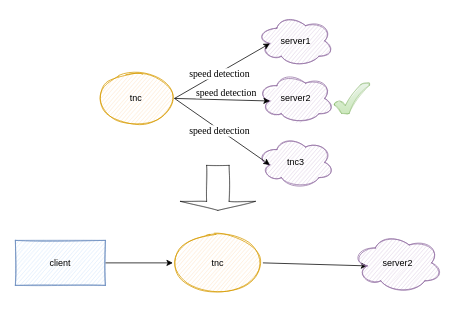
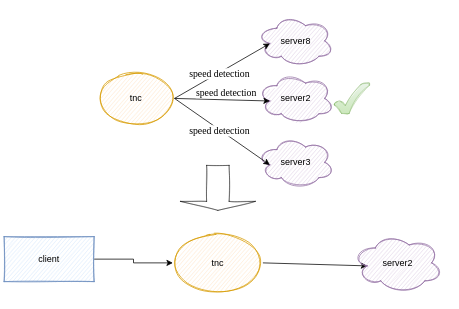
node "server1": label "server1" -> "server8"
node "tnc3": label "tnc3" -> "server3"
node "client": moved (60, 263) -> (49, 259)
